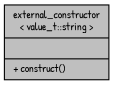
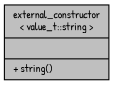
node "external_constructor": text "+ construct()" -> "+ string()"
